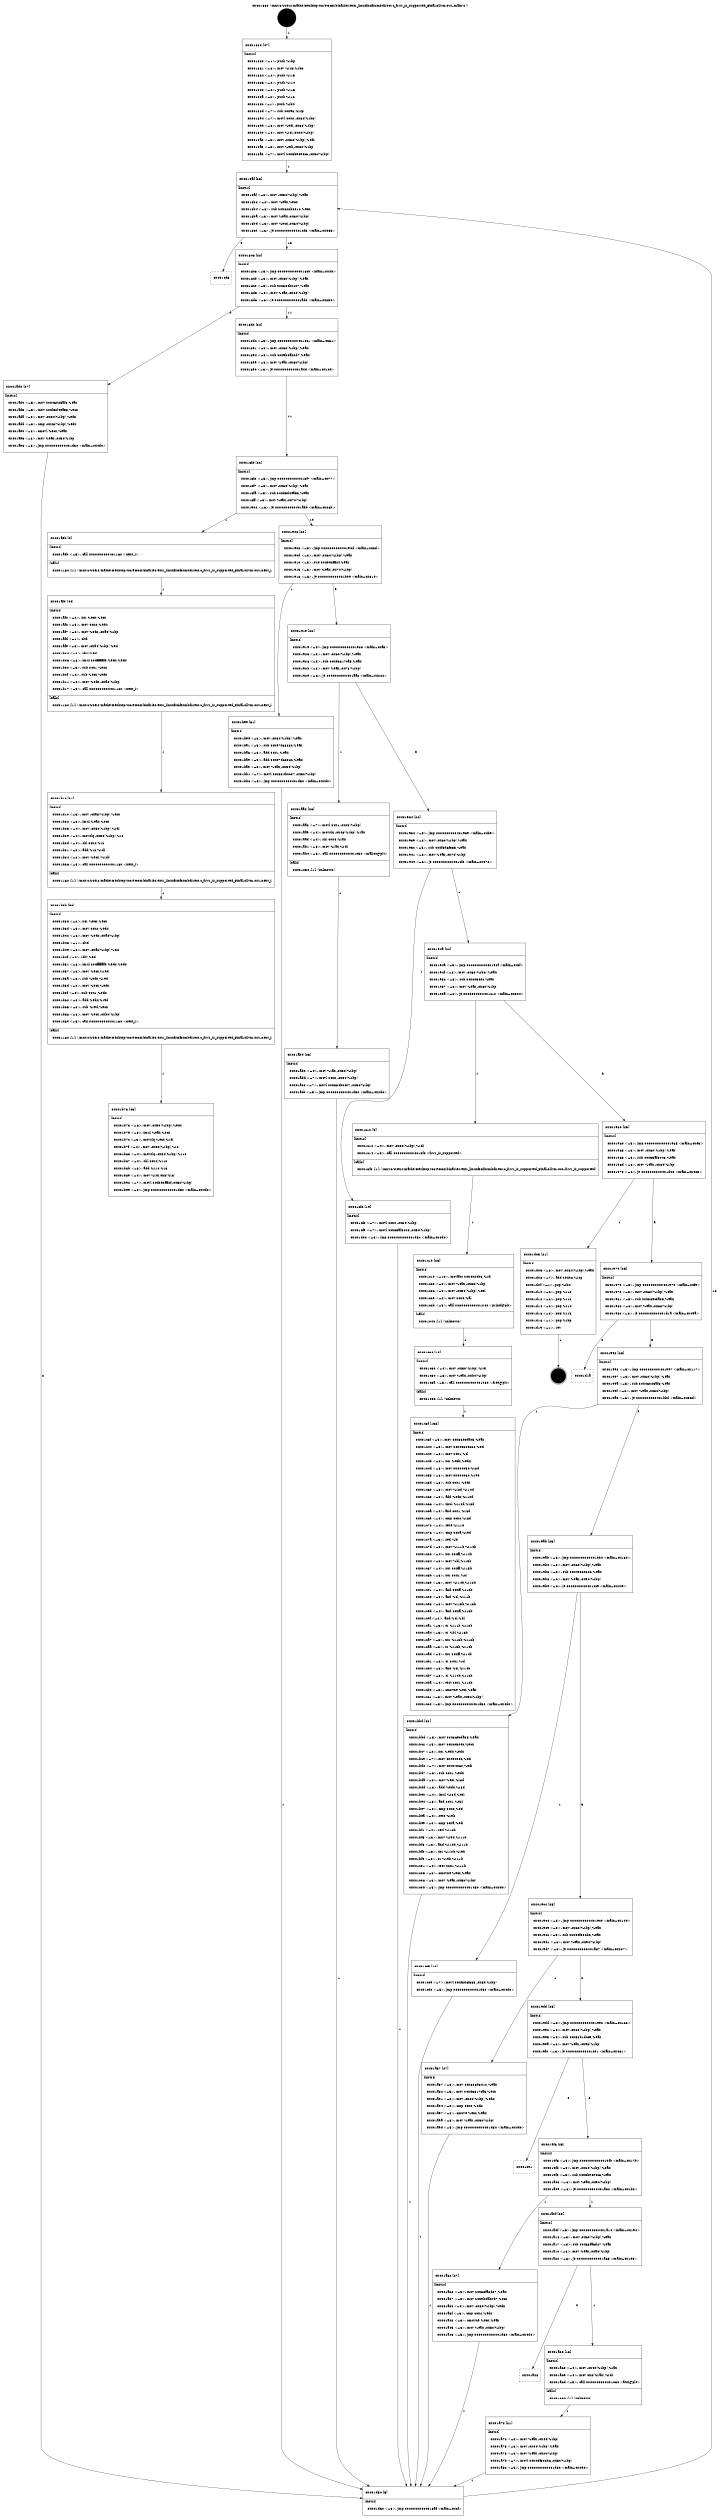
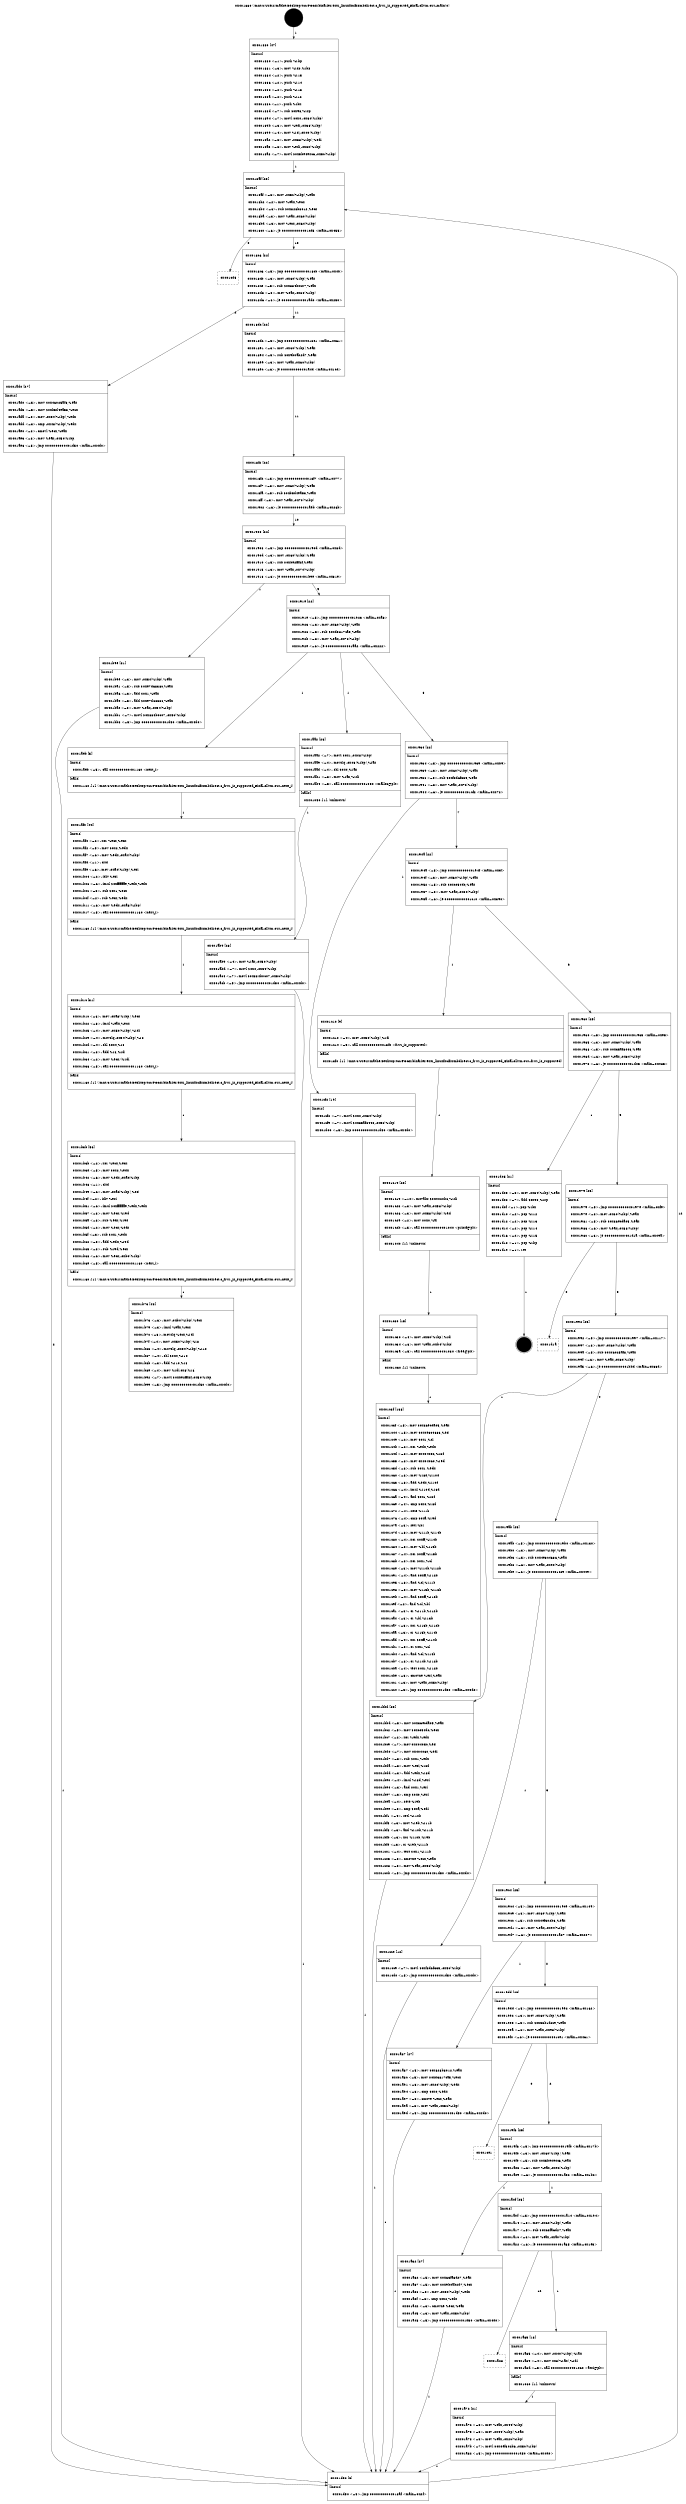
edge "0x4018f2 [22]" -> "0x401aeb [5]": now "0x40191e [22]" -> "0x401aeb [5]"
edge "0x401a0f [25]" -> "0x401a28": label " 0" -> " 12"
